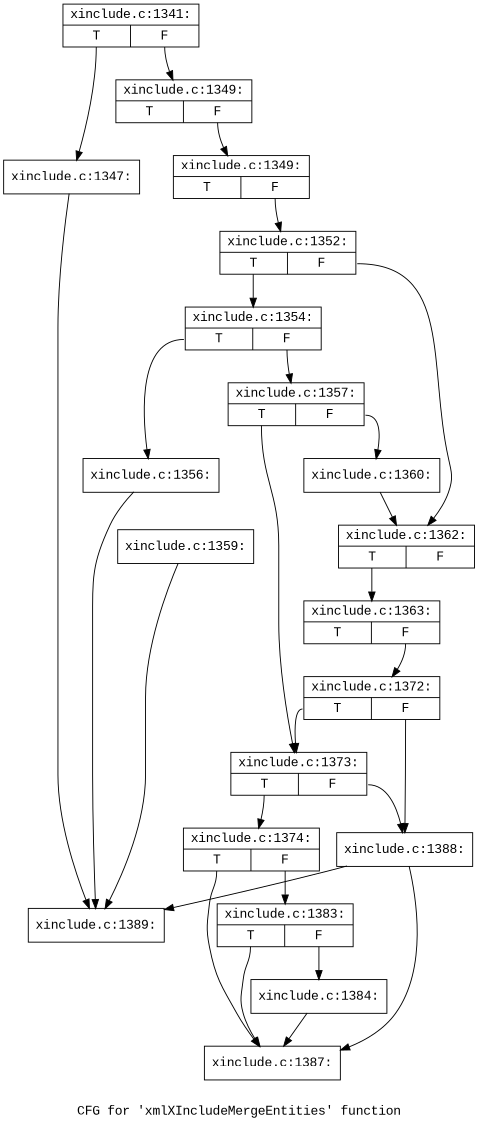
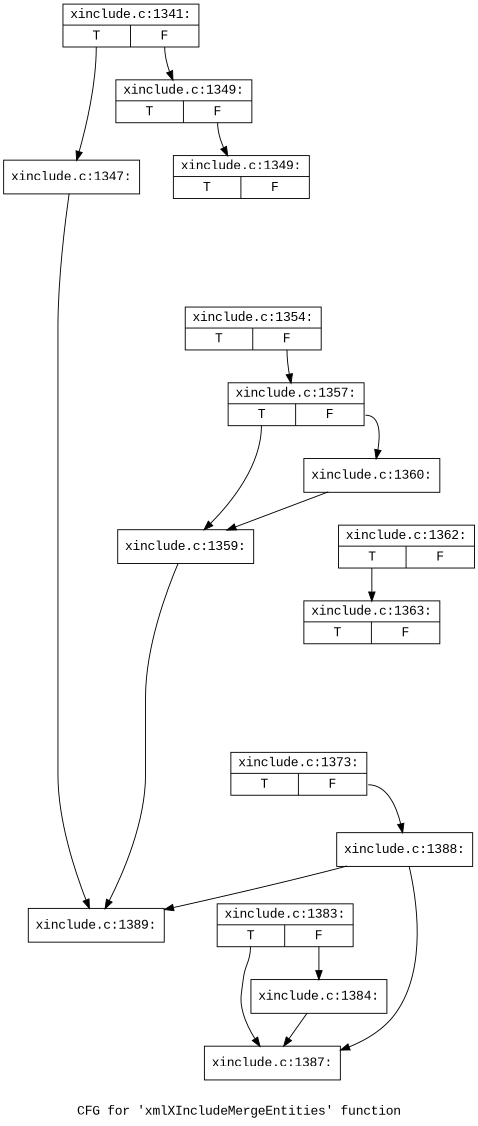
node "xinclude.c:1352:": removed
node "xinclude.c:1356:": removed
edge "xinclude.c:1360:" -> "xinclude.c:1362:": now "xinclude.c:1360:" -> "xinclude.c:1359:"
edge "xinclude.c:1357:" -> "xinclude.c:1373:": now "xinclude.c:1357:" -> "xinclude.c:1359:"
node "xinclude.c:1372:": removed
node "xinclude.c:1374:": removed
